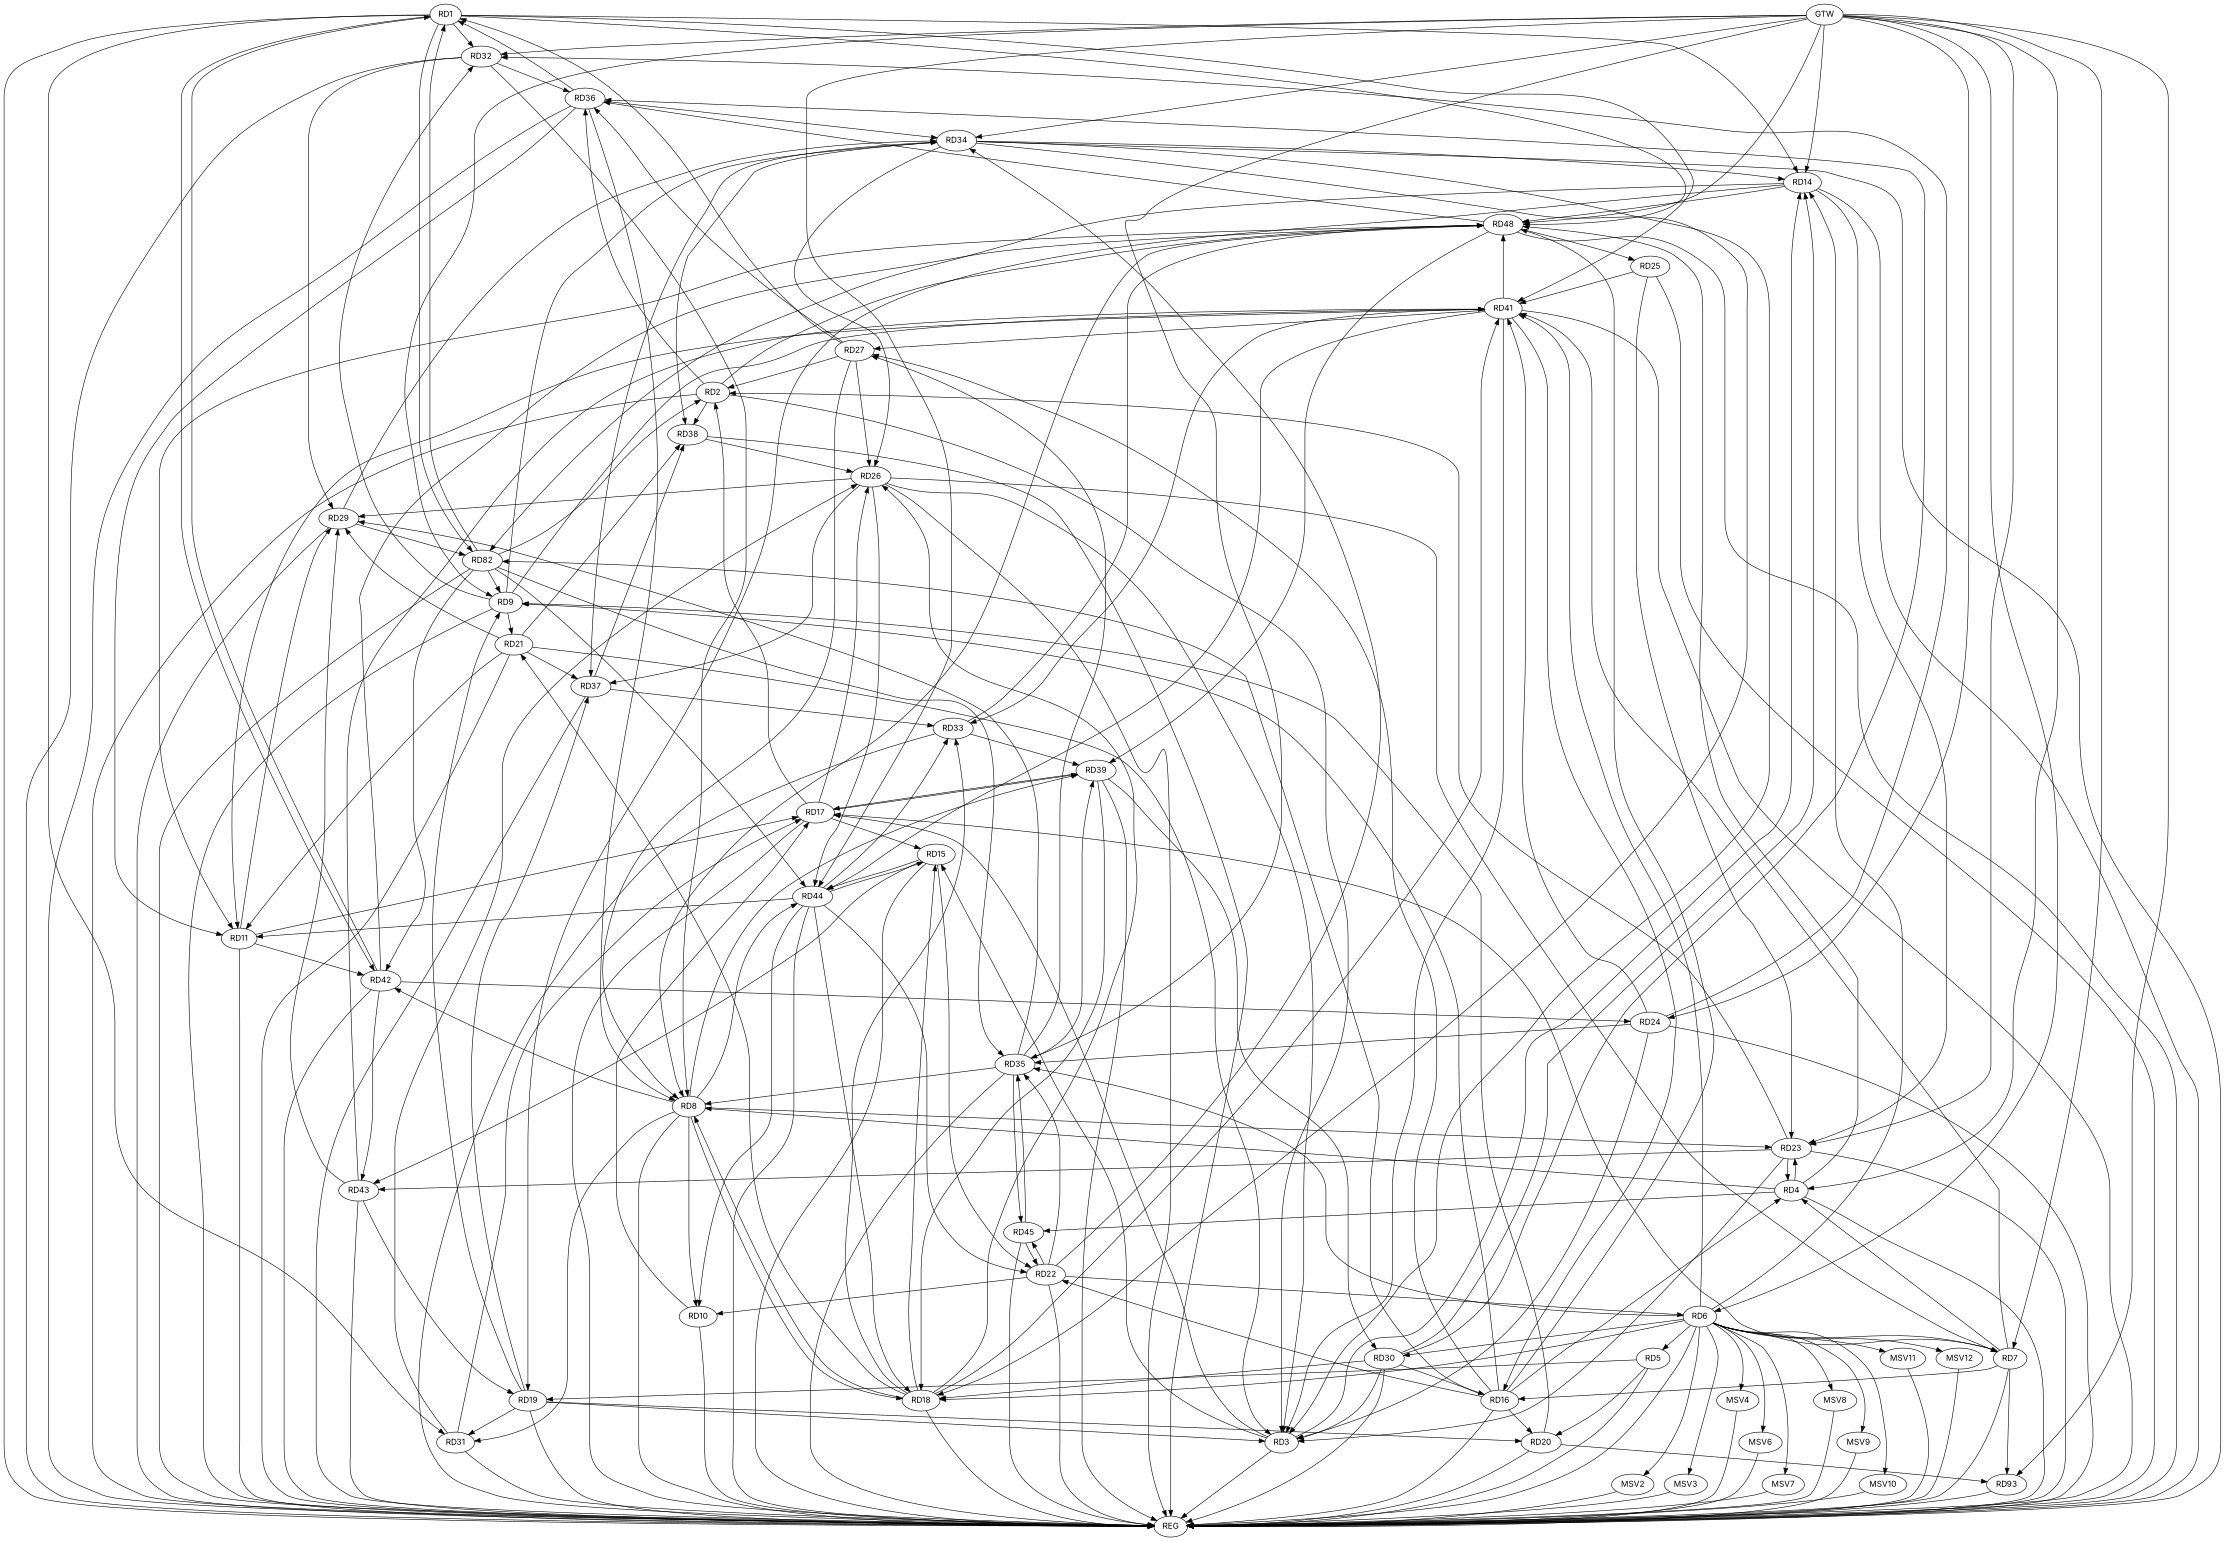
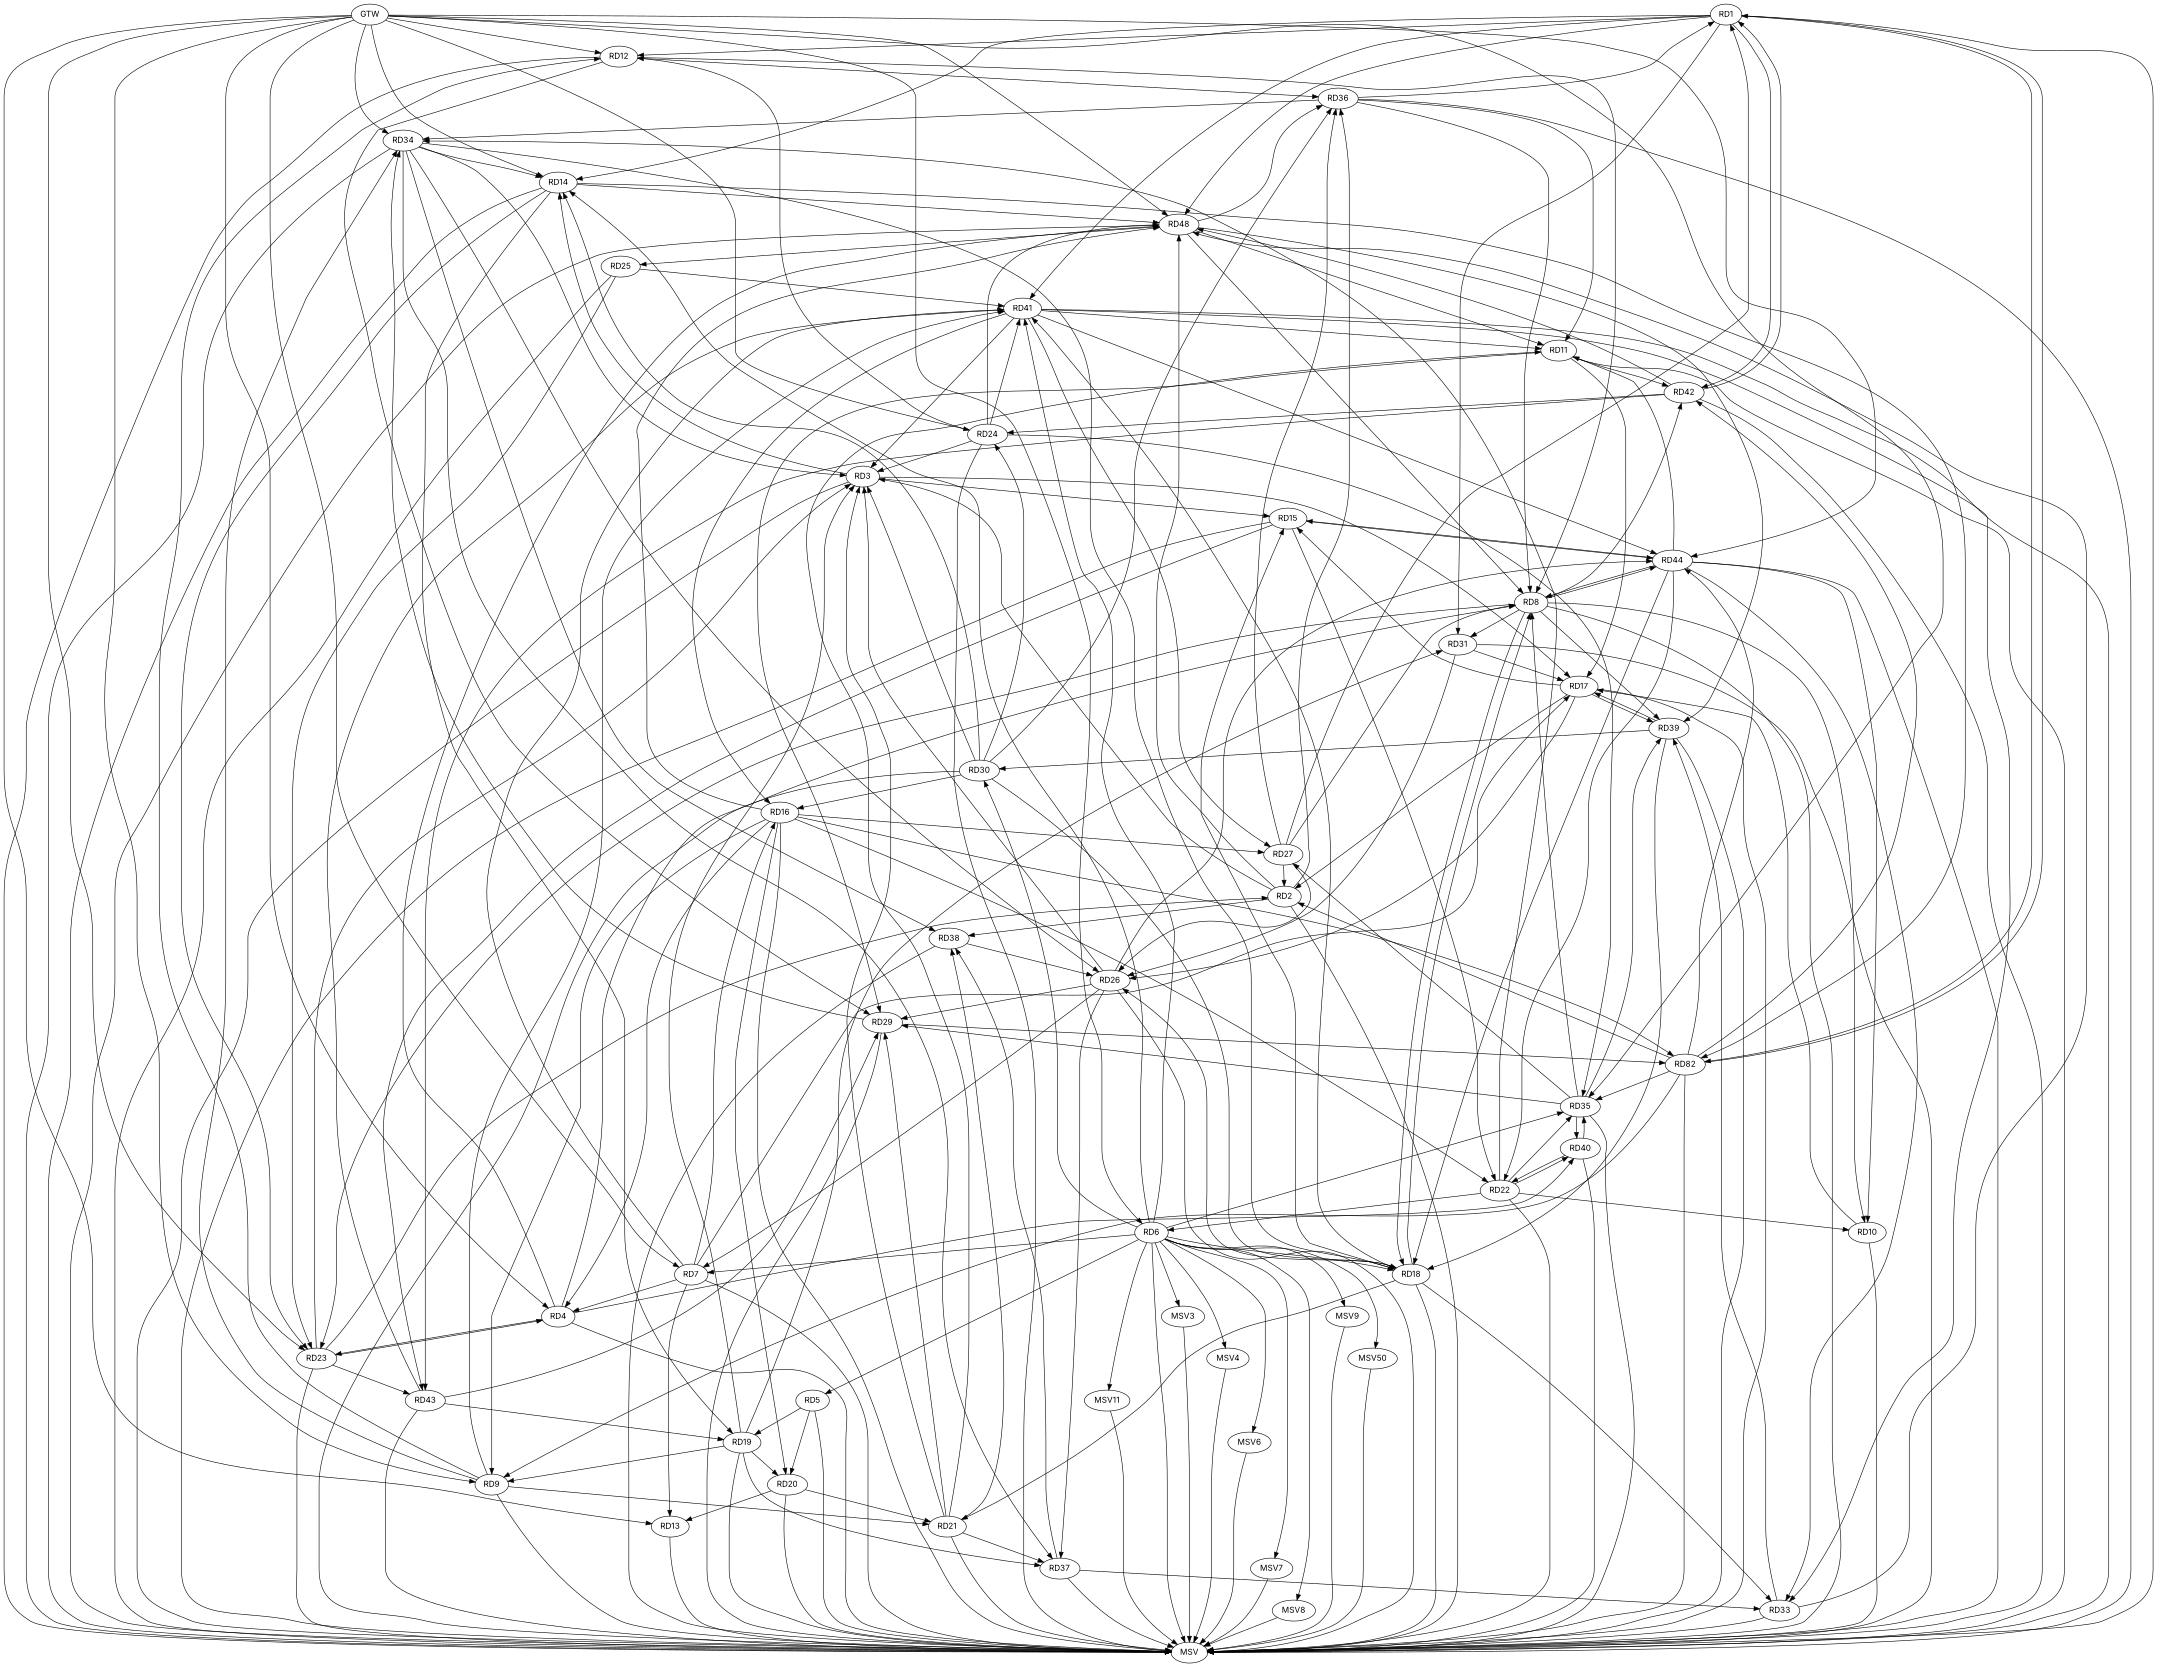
node "RD32": label "RD32" -> "RD12"
edge "RD41" -> "RD48": now "RD24" -> "RD48"
edge "RD44" -> "RD8": added
edge "RD30" -> "RD24": added
edge "RD20" -> "RD9": now "RD20" -> "RD21"
node "RD45": label "RD45" -> "RD40"
node "MSV12": removed
node "MSV2": removed
node "MSV10": label "MSV10" -> "MSV50"
node "RD93": label "RD93" -> "RD13"
node "REG": label "REG" -> "MSV"
